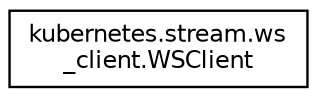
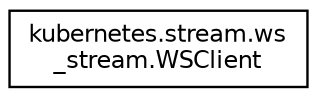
node "kubernetes.stream.ws _client.WSClient": label "kubernetes.stream.ws _client.WSClient" -> "kubernetes.stream.ws _stream.WSClient"
